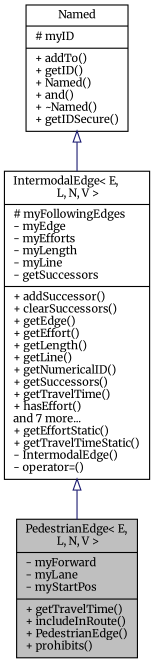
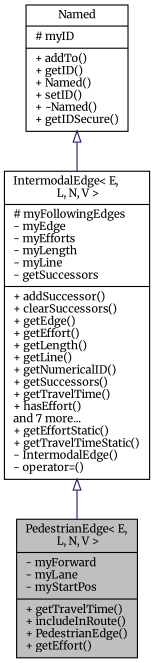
node "Named": text "+ and()" -> "+ setID()"
node "PedestrianEdge< E,": text "+ prohibits()" -> "+ getEffort()"
